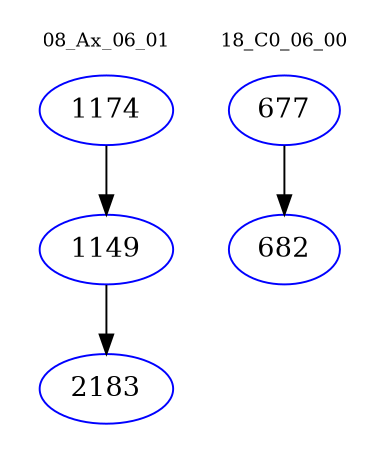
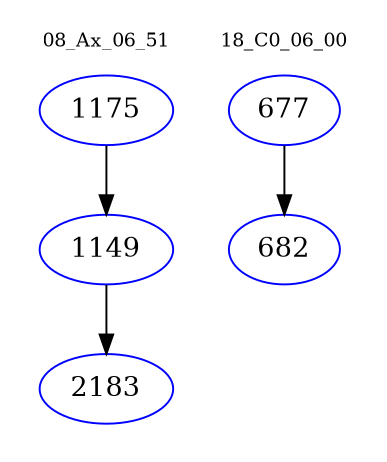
cluster "08_Ax_06_01": label "08_Ax_06_01" -> "08_Ax_06_51"
node "1174": label "1174" -> "1175"
